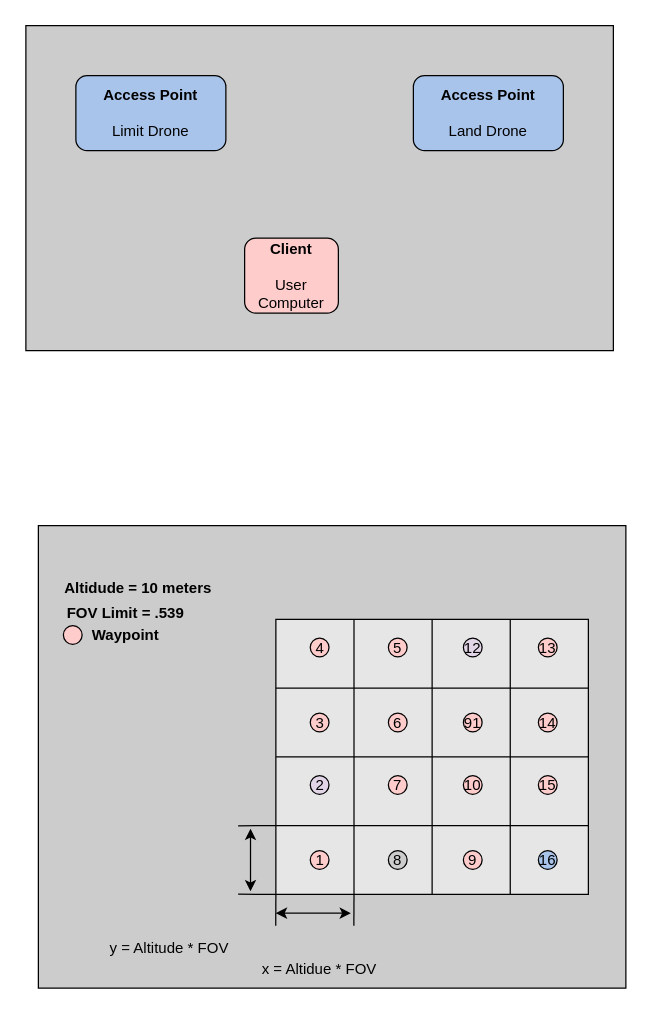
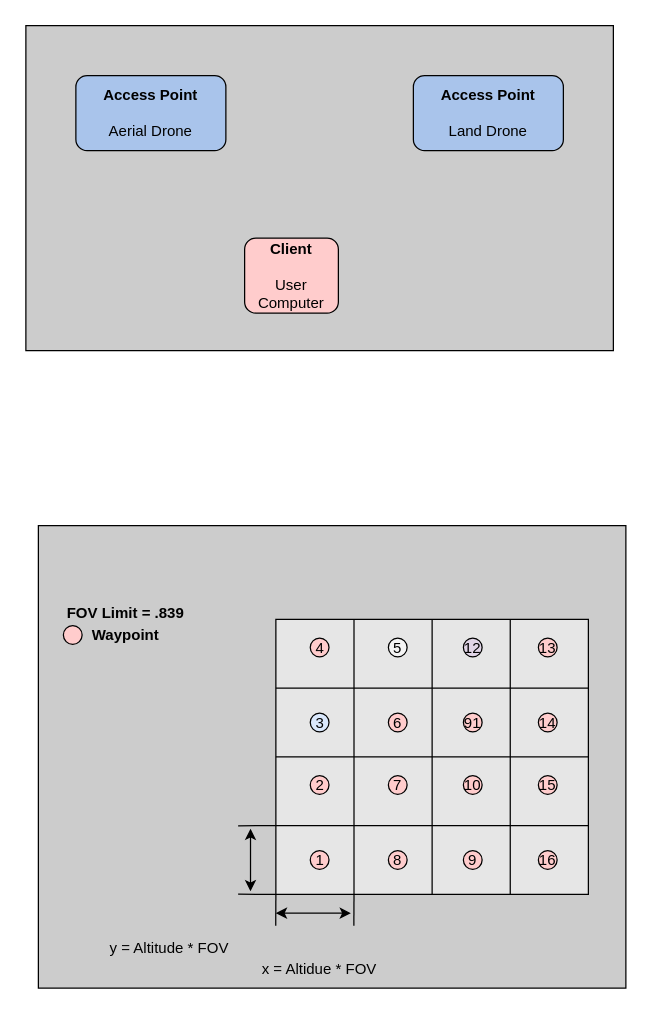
node "Access Point Limit Drone": label "Access Point Limit Drone" -> "Access Point Aerial Drone"
node "Altidude = 10 meters": removed
node "FOV Limit = .539": label "FOV Limit = .539" -> "FOV Limit = .839"
node "5": fillcolor #ffcccc -> #f5f5f5
node "3": fillcolor #ffcccc -> #dae8fc
node "2": fillcolor #e1d5e7 -> #ffcccc
node "8": fillcolor #cccccc -> #ffcccc
node "16": fillcolor #a9c4eb -> #ffcccc
